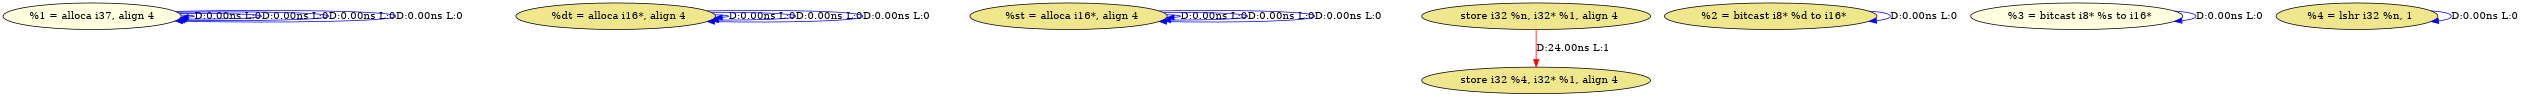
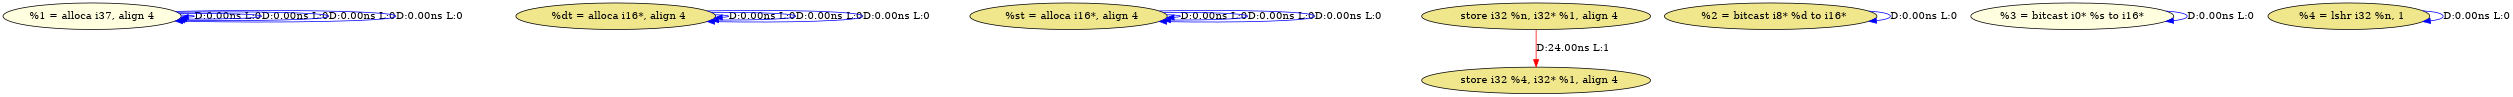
node "%3 = bitcast i8* %s to i16*": label "%3 = bitcast i8* %s to i16*" -> "%3 = bitcast i0* %s to i16*"
